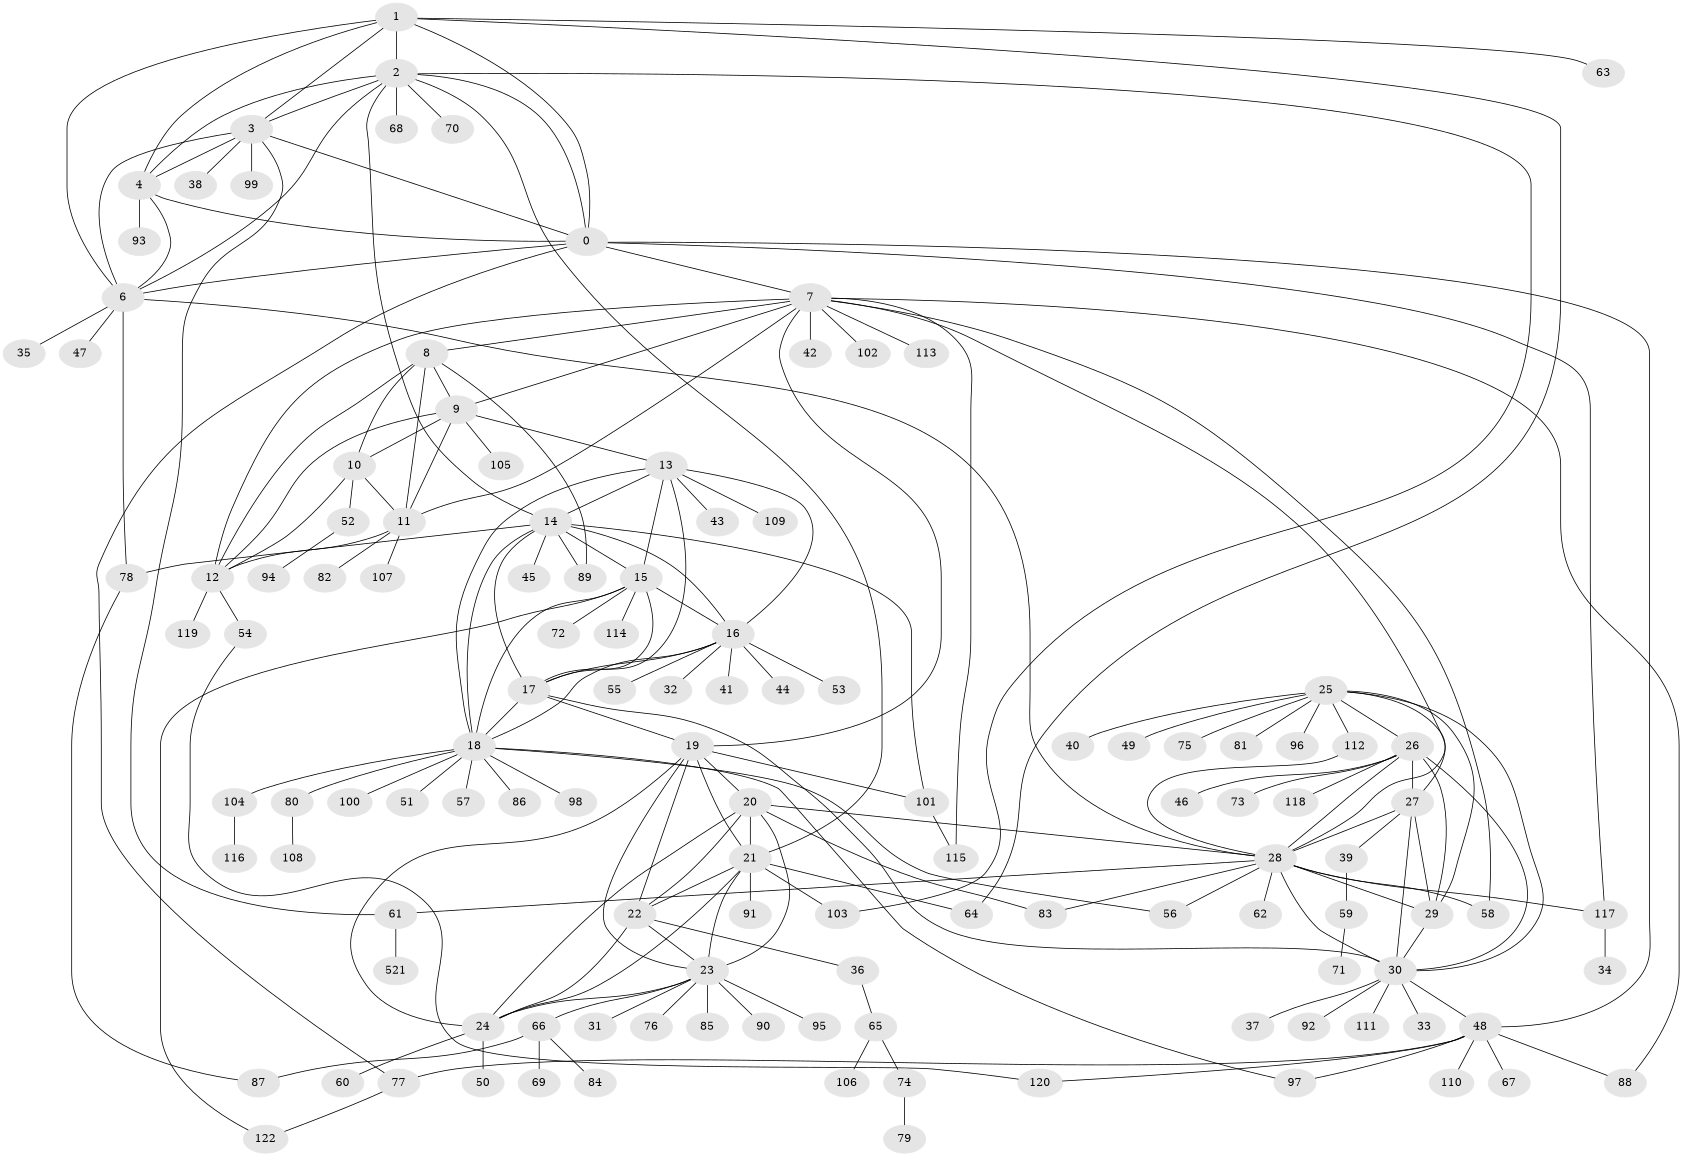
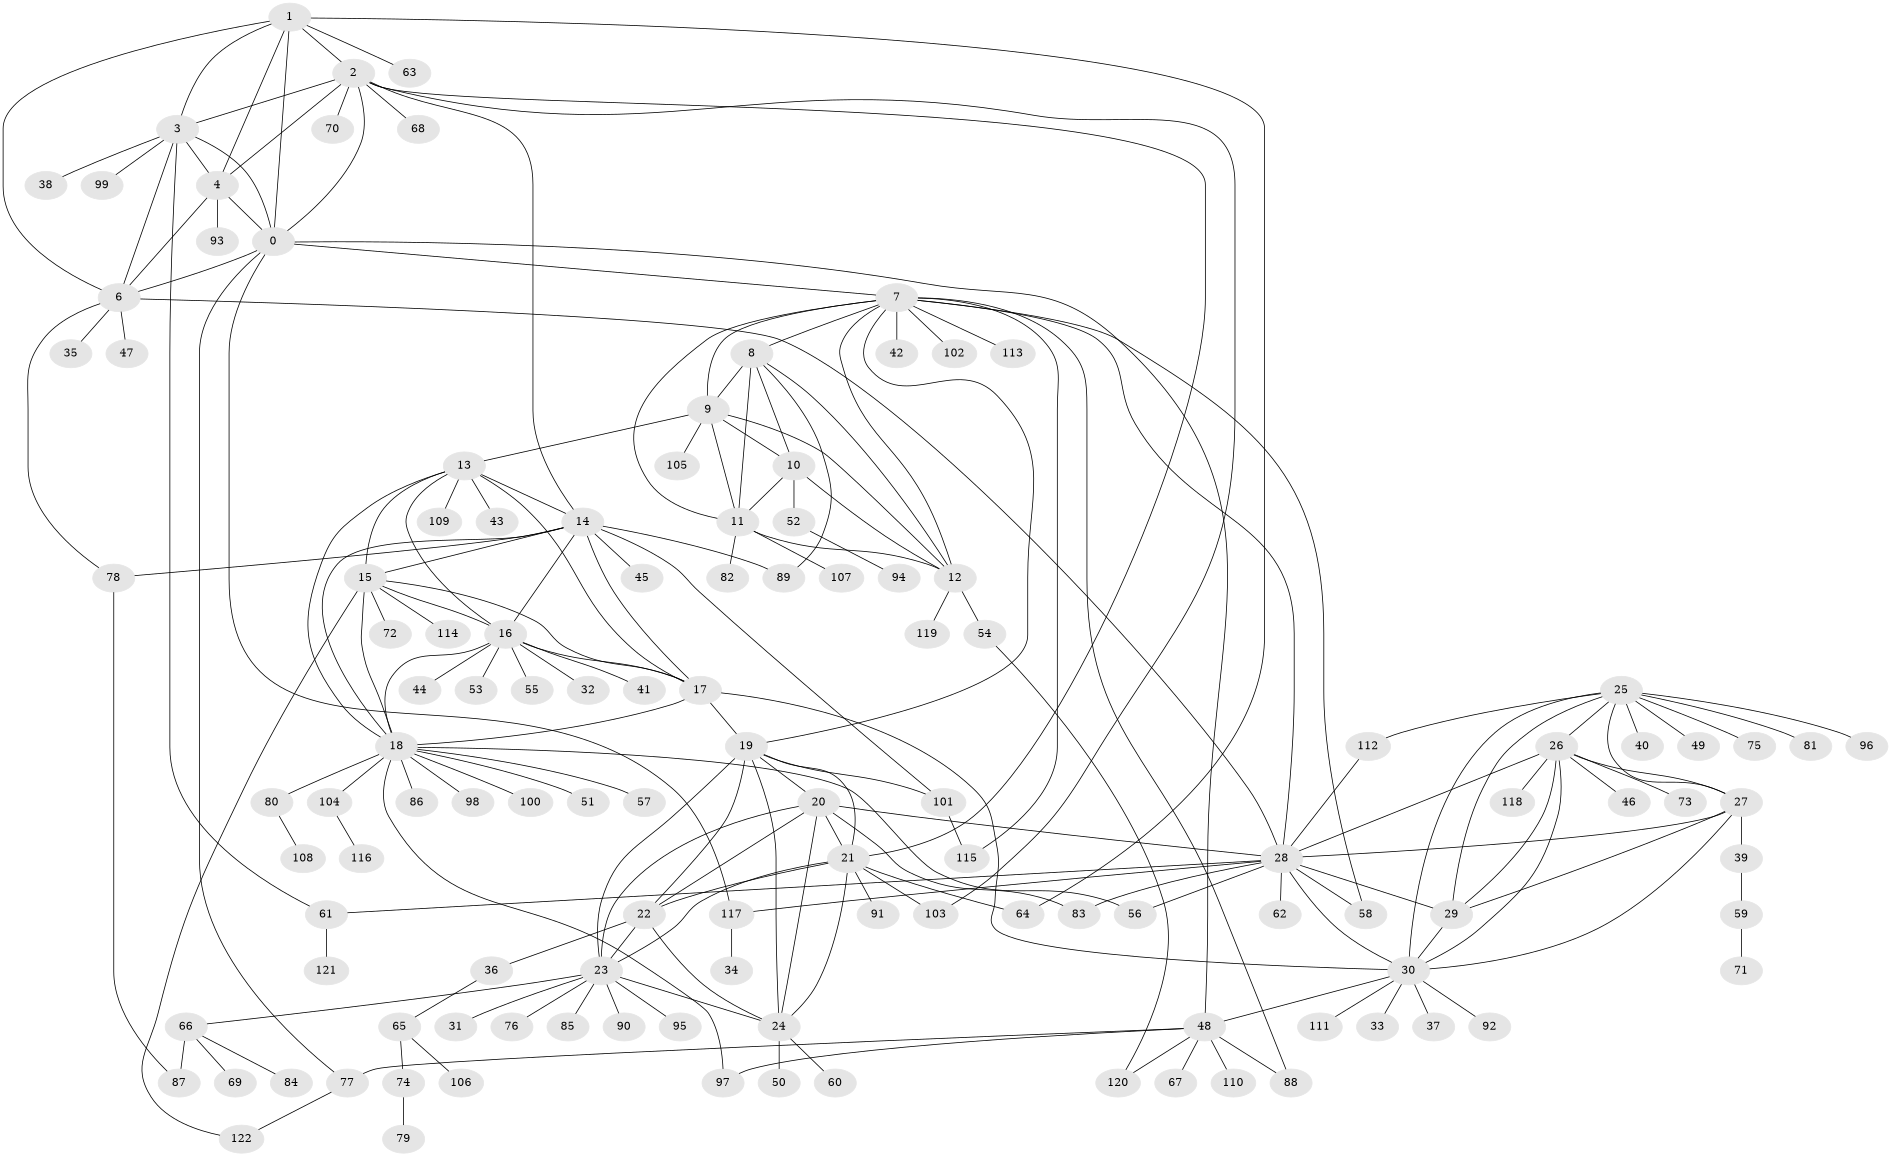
edge "2" -- "6": removed
node "521": label "521" -> "121"
